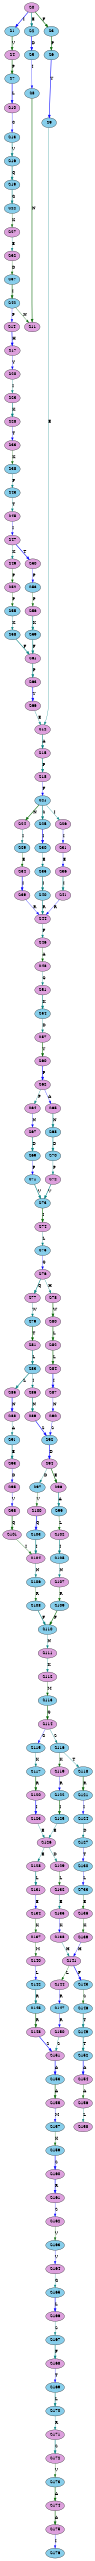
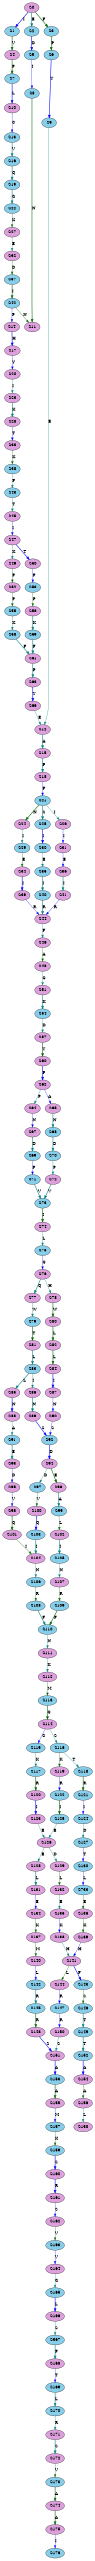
node "S167": label "S167" -> "S567"
